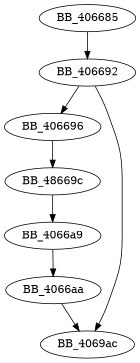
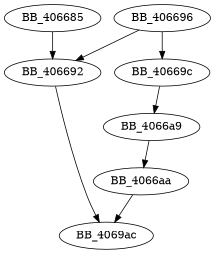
edge "BB_406692" -> "BB_406696": reversed
node "BB_48669c": label "BB_48669c" -> "BB_40669c"
